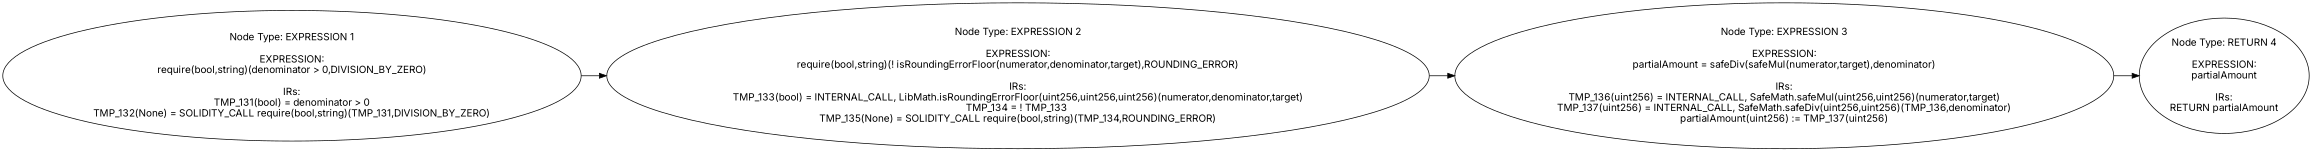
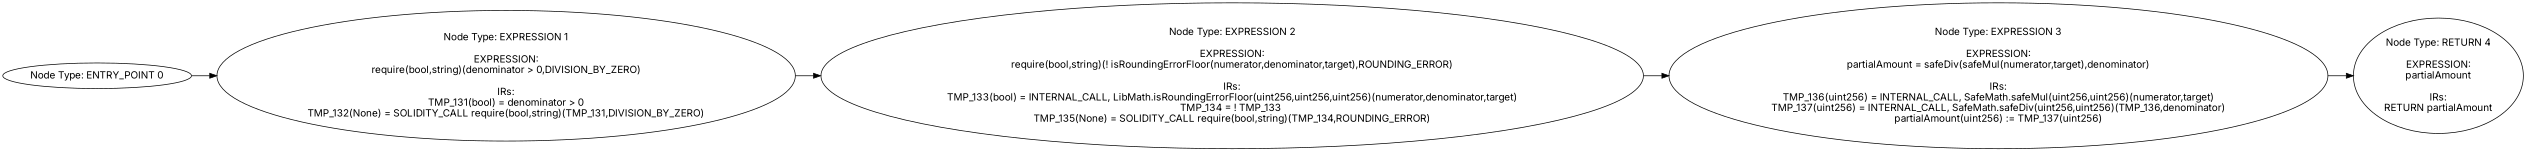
node "Node Type: ENTRY_POINT 0": added
